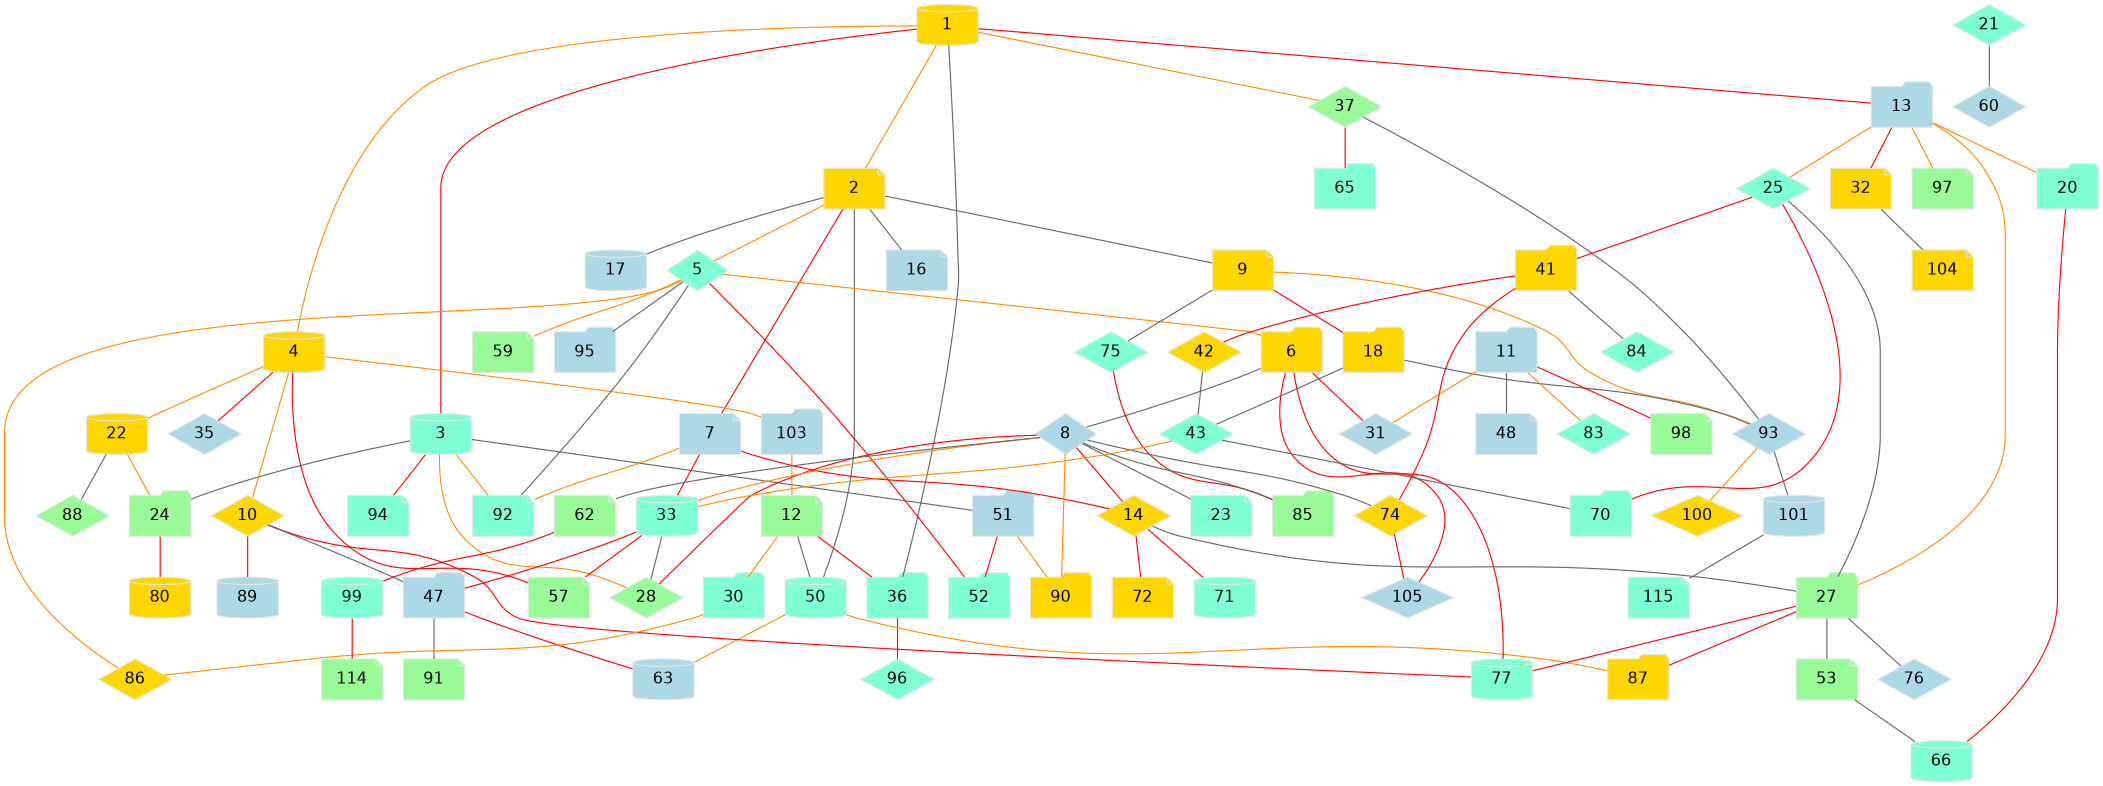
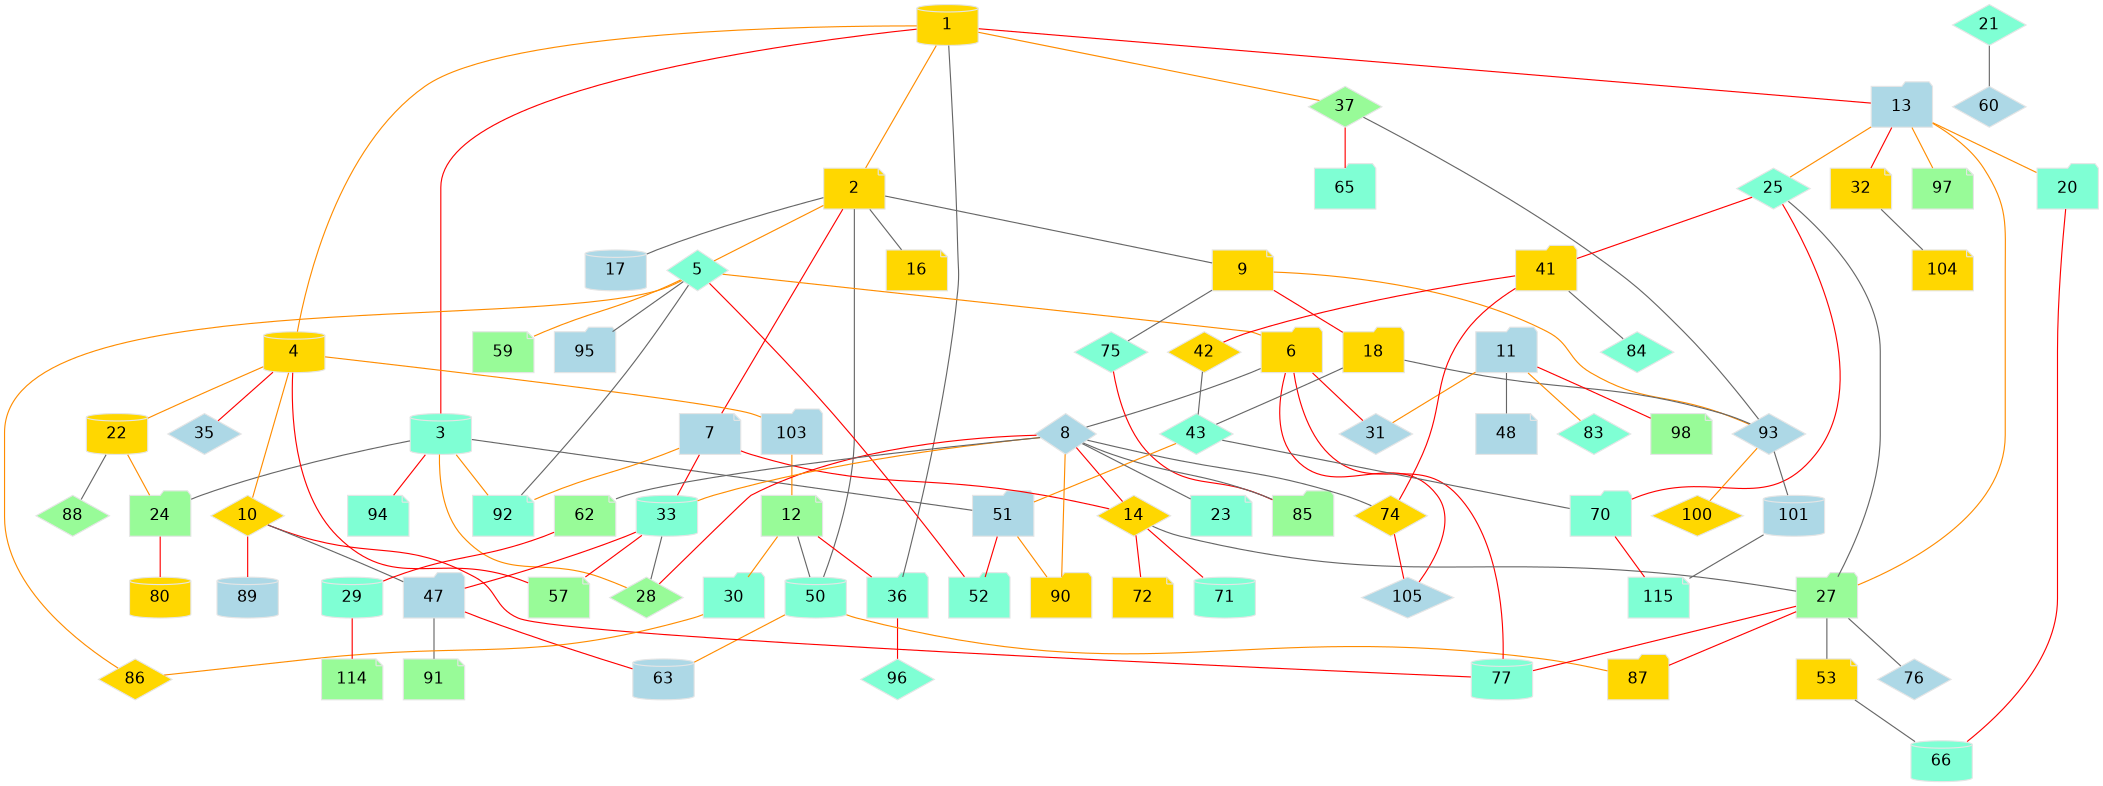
node "16": fillcolor lightblue -> gold
edge "43" -- "33": now "43" -- "51"
edge "70" -- "115": added
node "99": label "99" -> "29"
node "53": fillcolor palegreen -> gold
